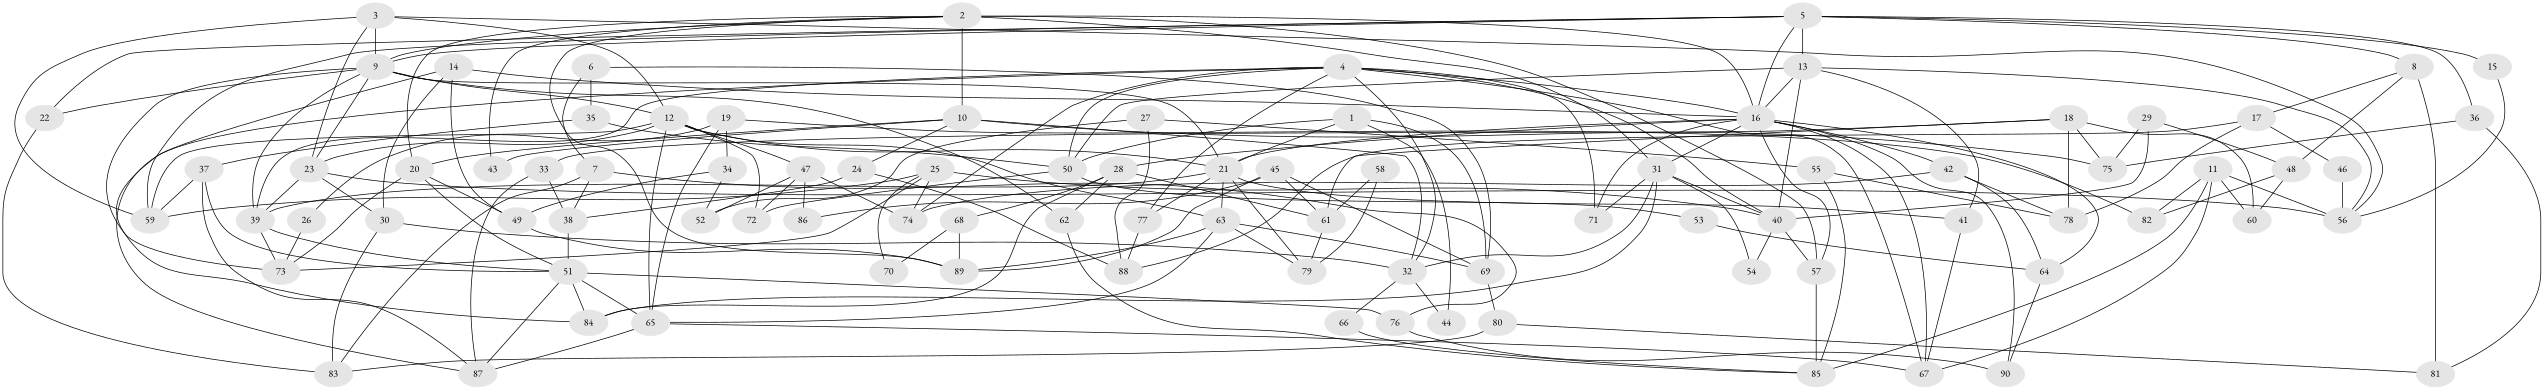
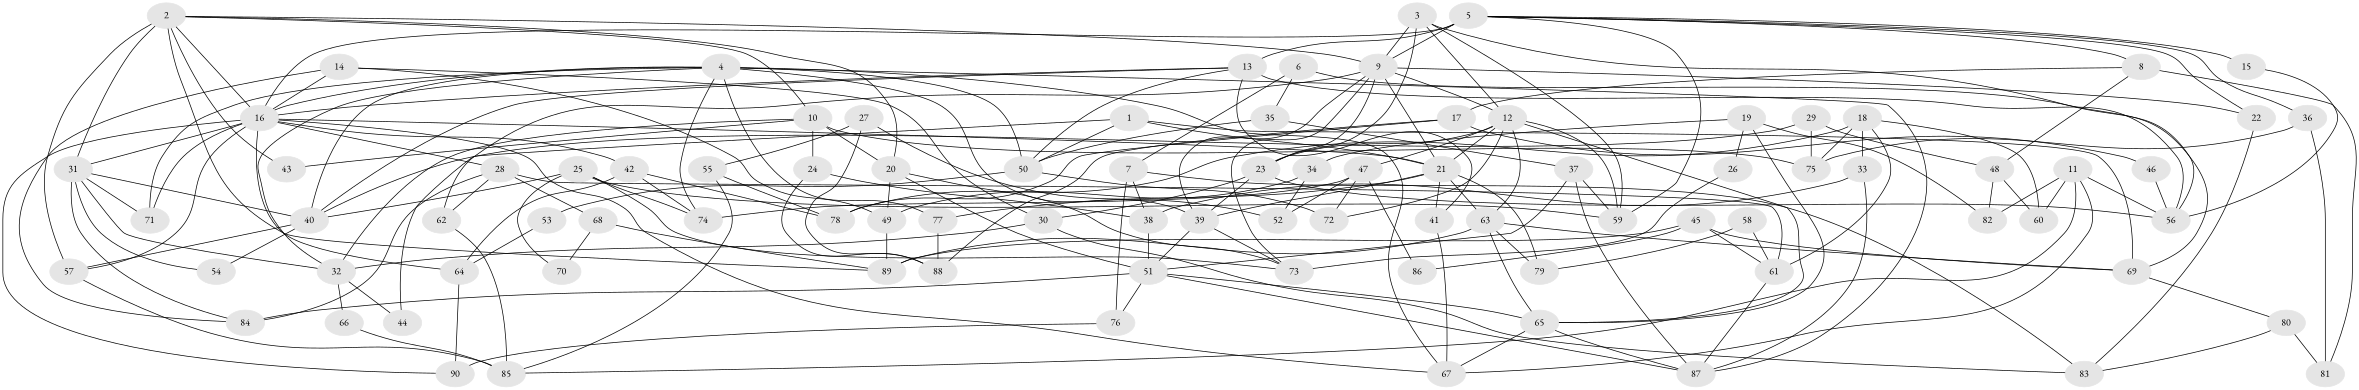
edge "61" -- "79": now "61" -- "87"
